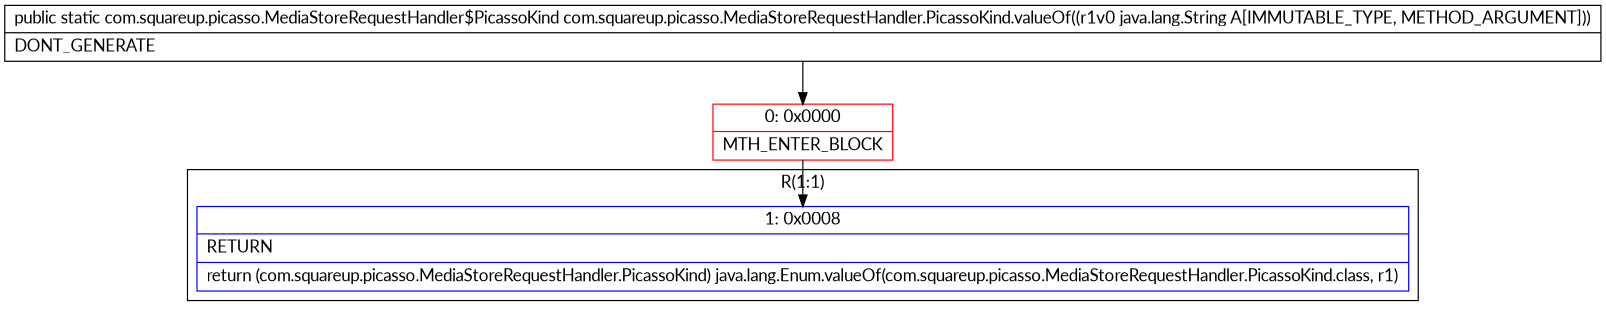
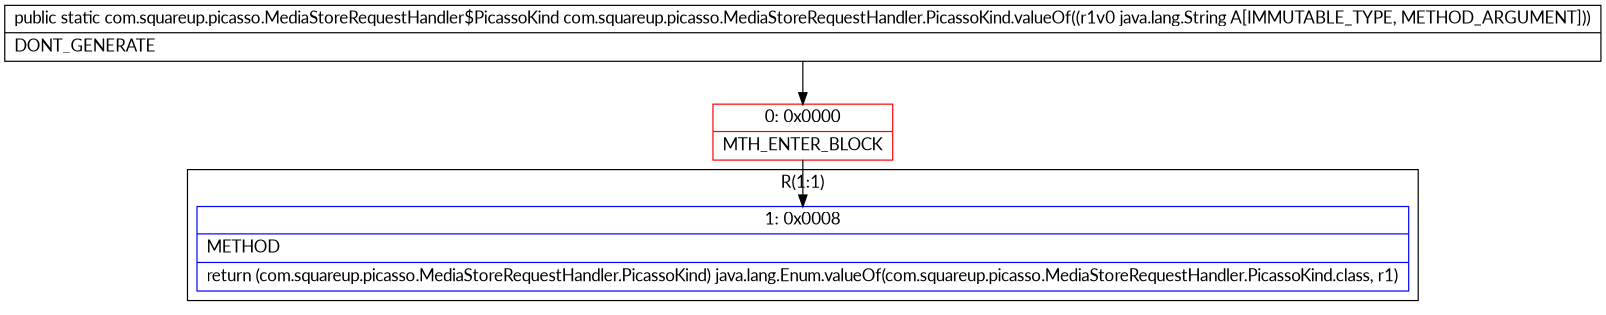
node "1: 0x0008": text "RETURN" -> "METHOD"
